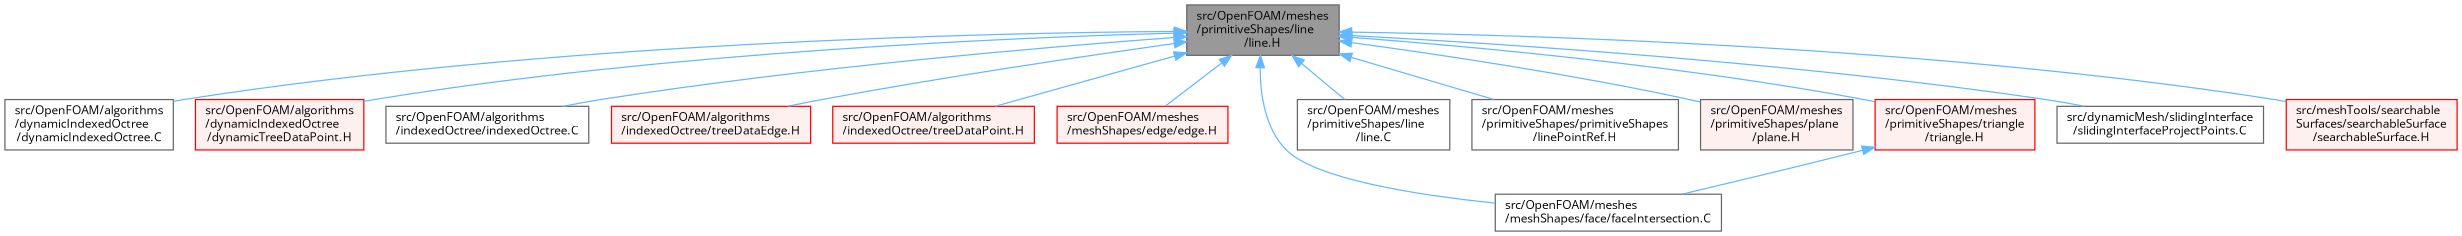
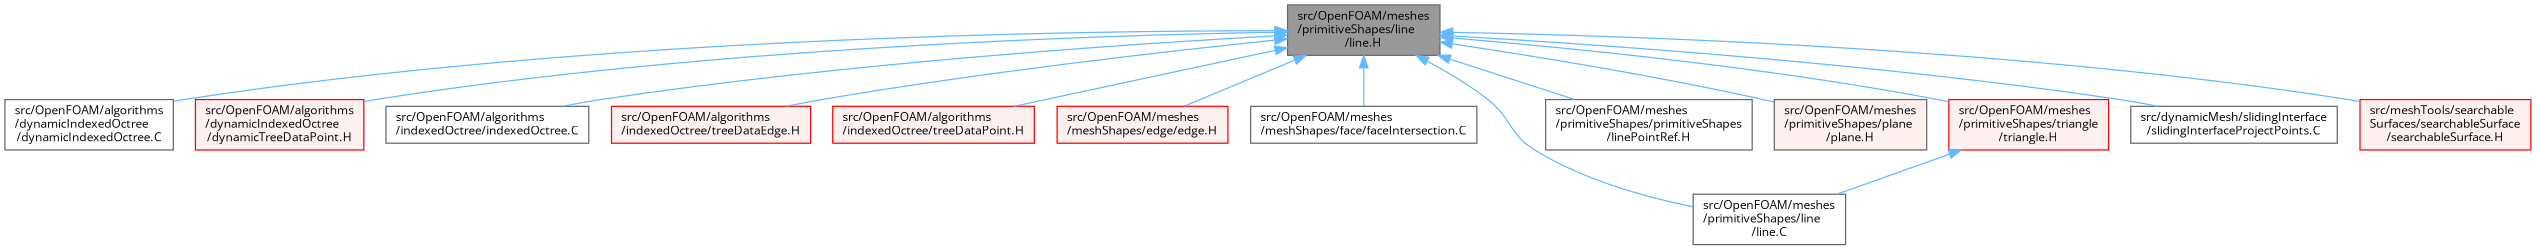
edge "src/OpenFOAM/meshes /meshShapes/face/faceIntersection.C" -> "src/OpenFOAM/meshes /primitiveShapes/triangle /triangle.H": now "src/OpenFOAM/meshes /primitiveShapes/line /line.C" -> "src/OpenFOAM/meshes /primitiveShapes/triangle /triangle.H"
